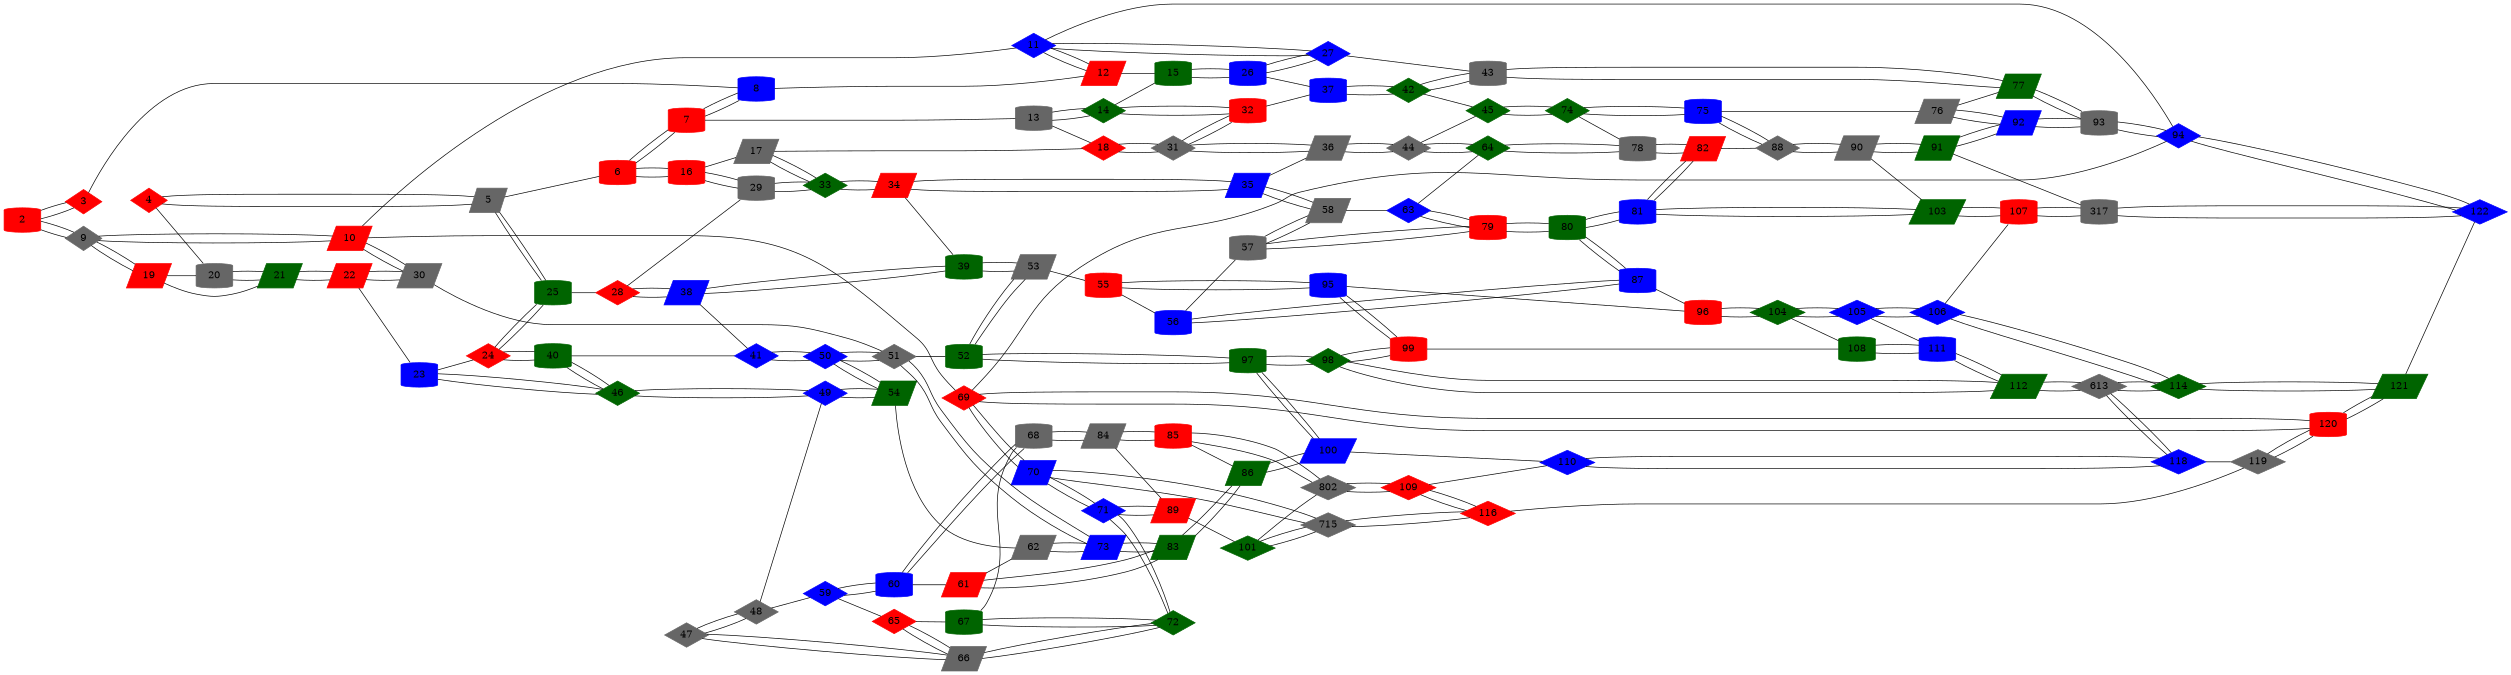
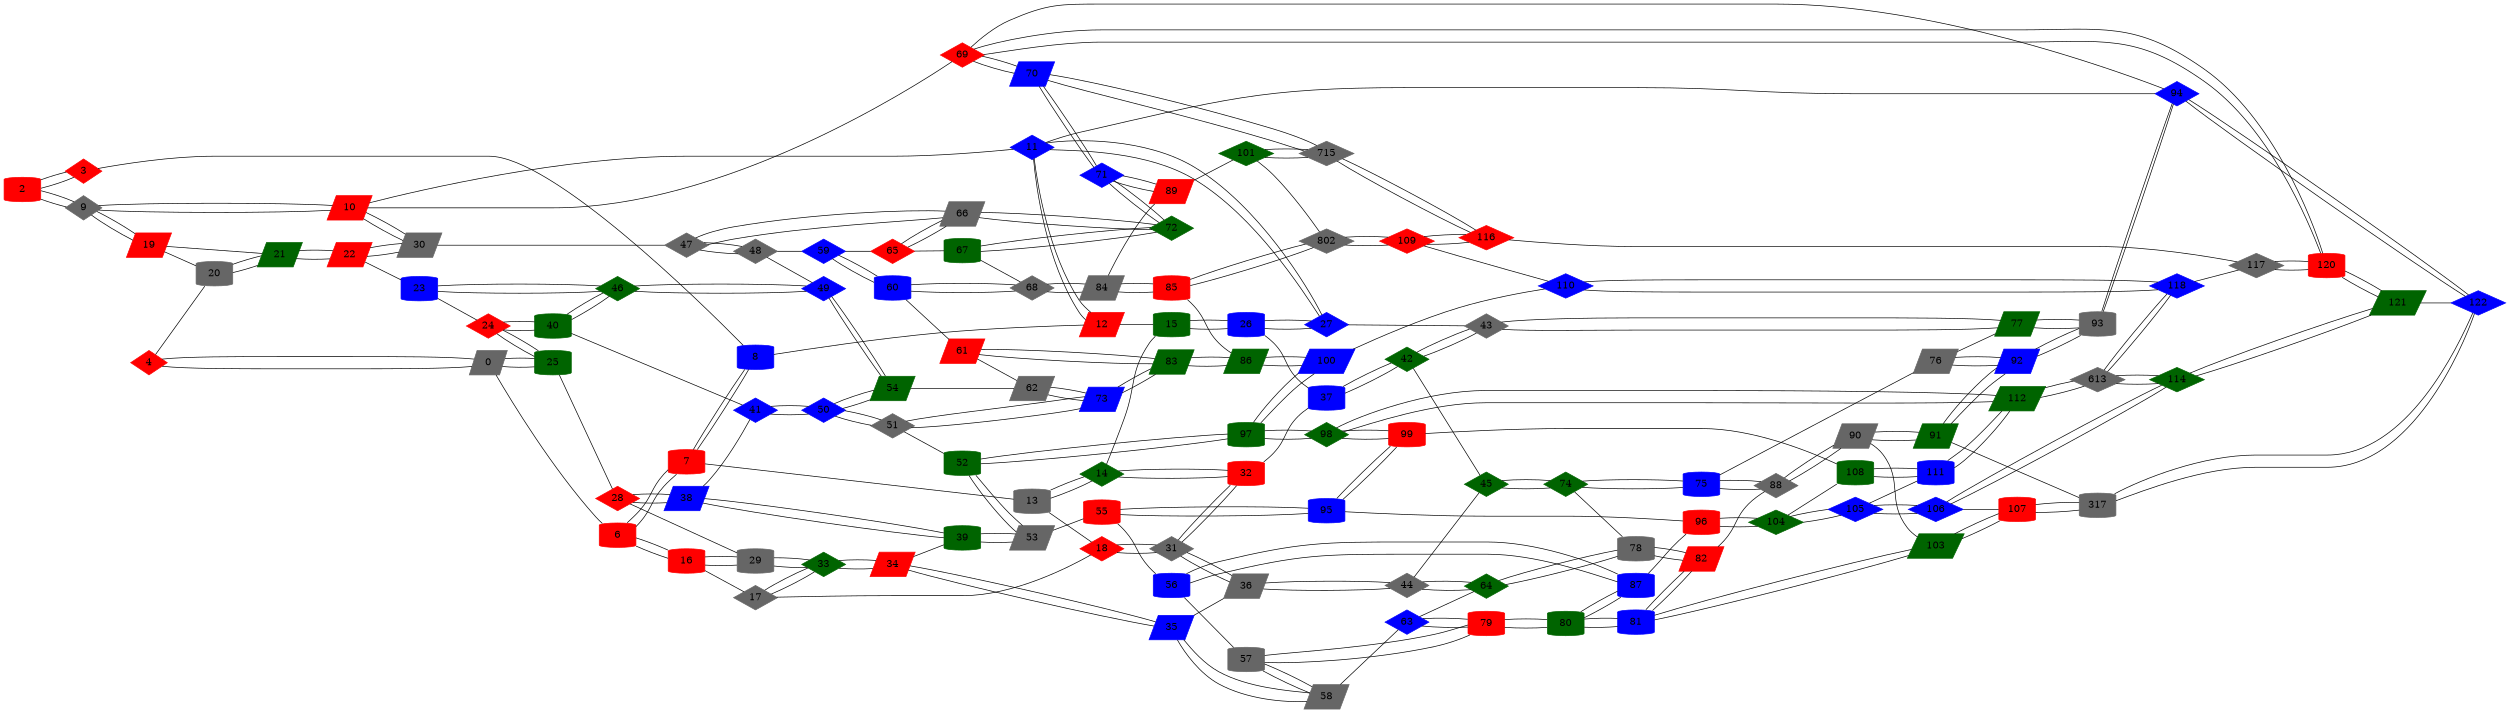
node "43": shape cylinder -> diamond
node "17": shape parallelogram -> diamond
node "5": label "5" -> "0"
edge "30" -- "51": now "30" -- "47"
node "68": shape cylinder -> diamond
node "119": label "119" -> "117"
